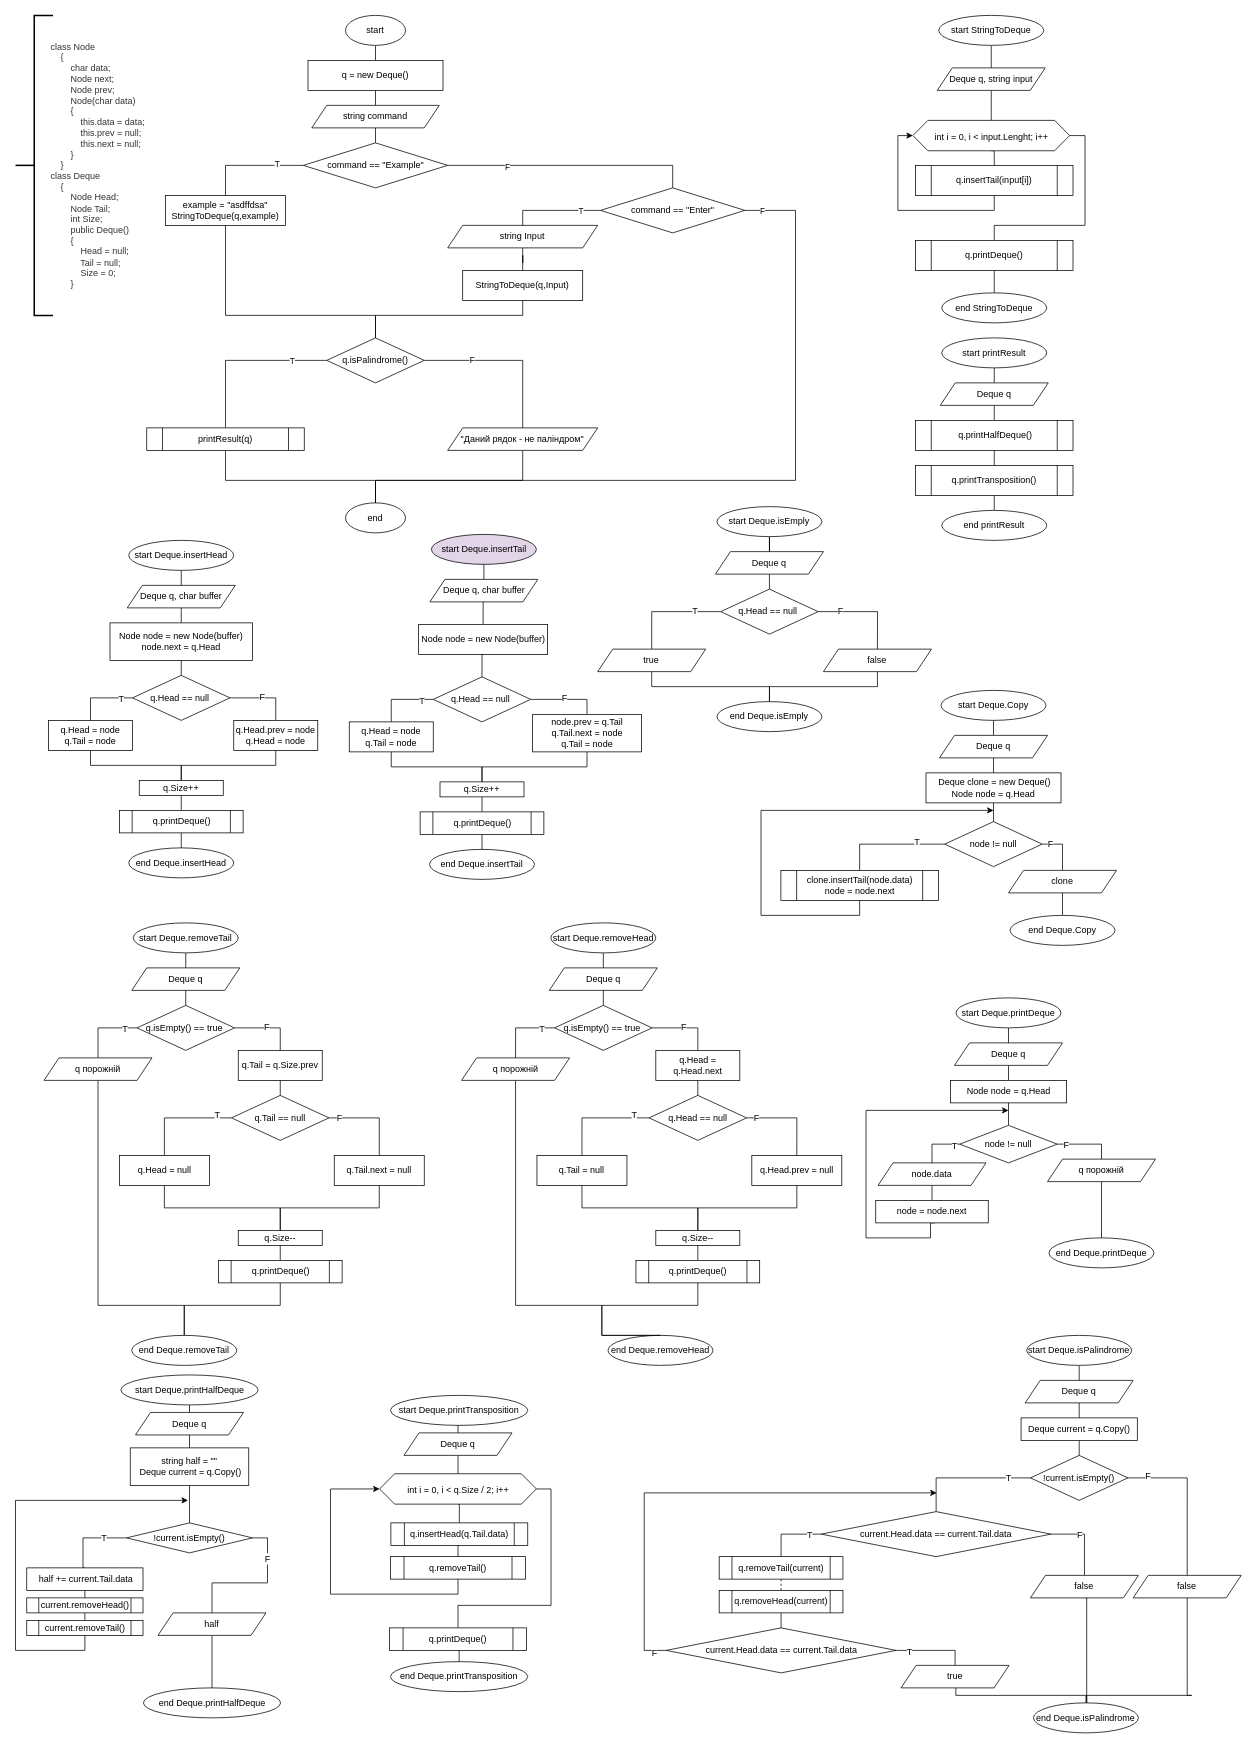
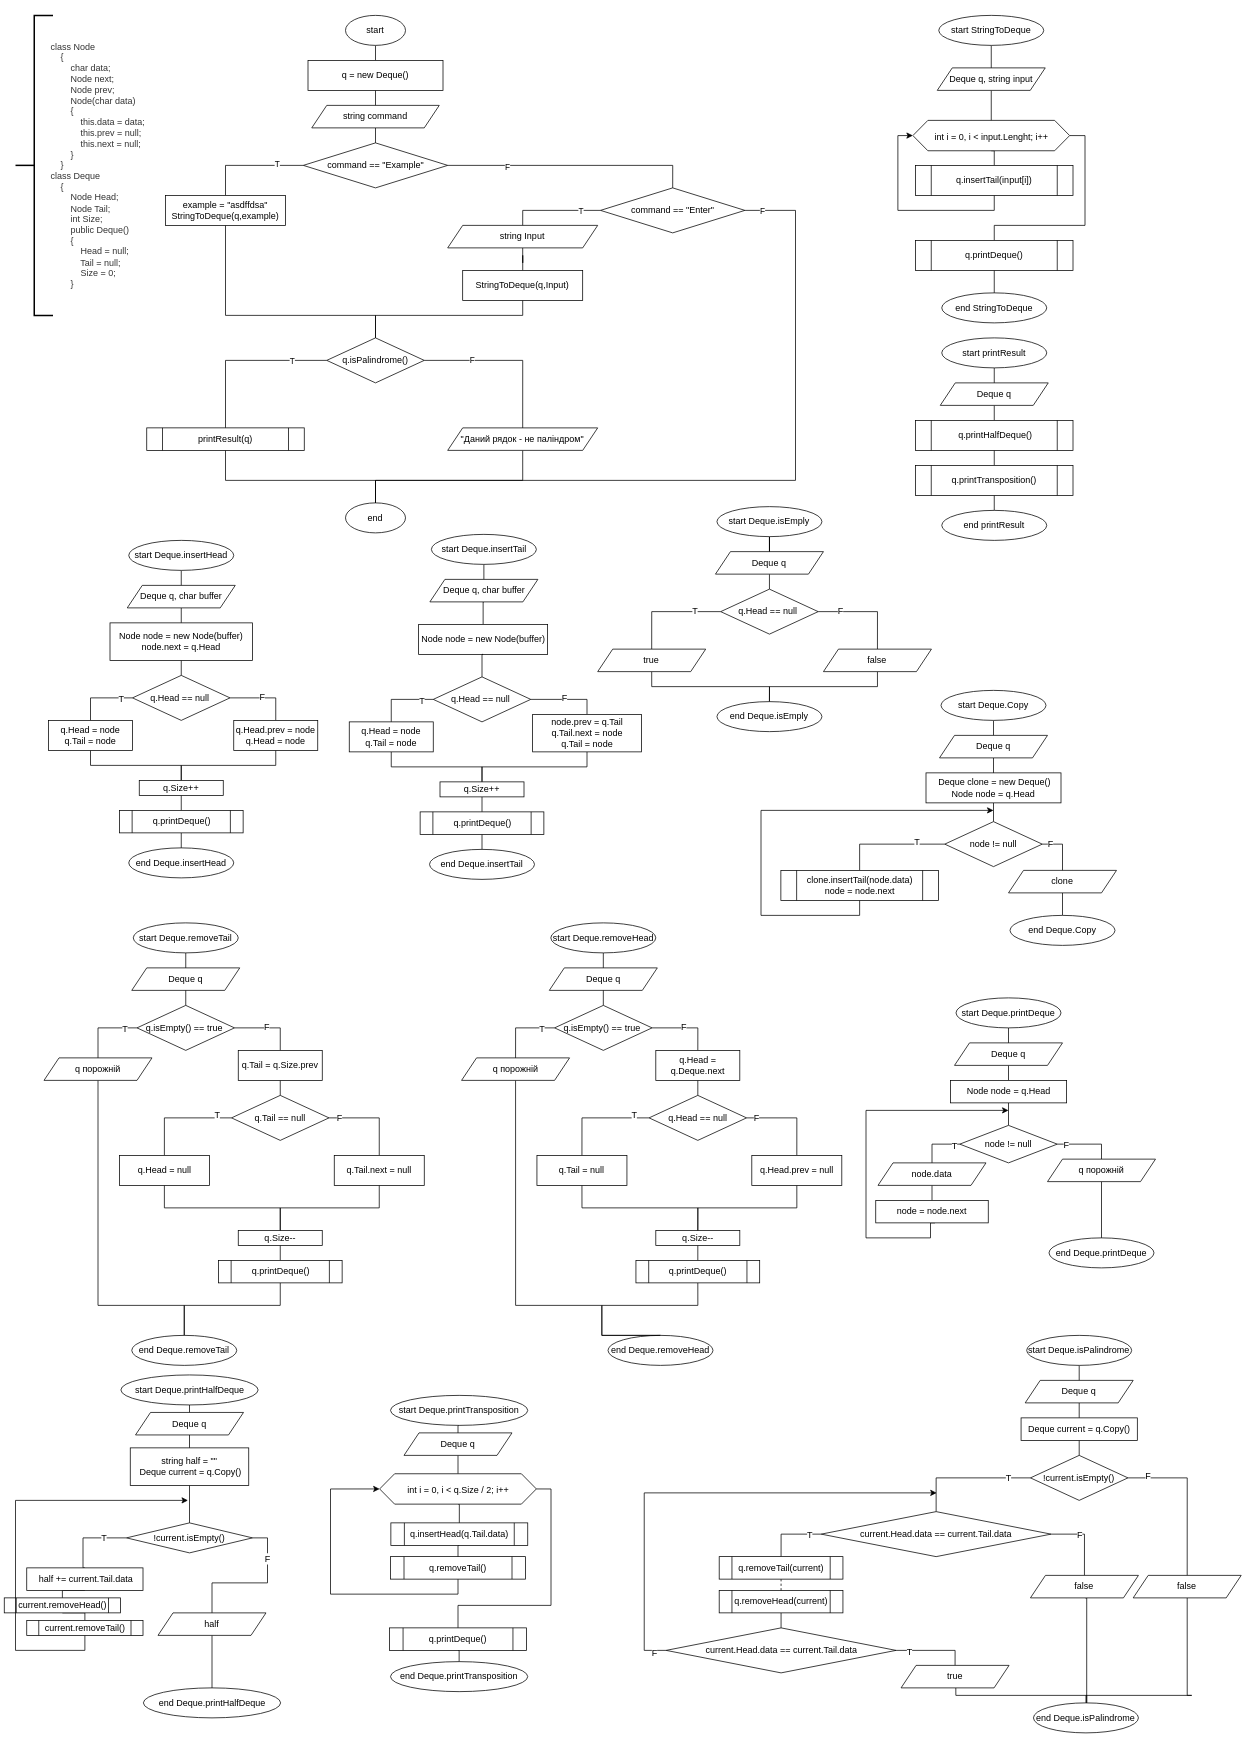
node "start Deque.insertTail": fillcolor #e1d5e7 -> #ffffff
node "q.Head = q.Head.next": label "q.Head = q.Head.next" -> "q.Head = q.Deque.next"
node "current.removeHead()": moved (85, 1605) -> (62, 1605)
